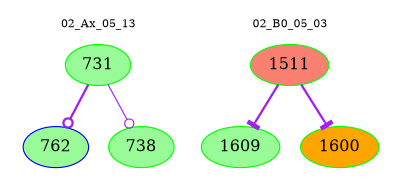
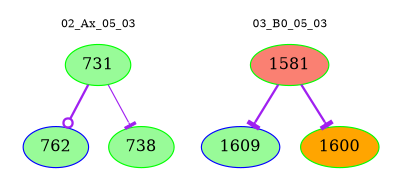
cluster "02_Ax_05_13": label "02_Ax_05_13" -> "02_Ax_05_03"
cluster "02_B0_05_03": label "02_B0_05_03" -> "03_B0_05_03"
node "1511": label "1511" -> "1581"
edge "731" -> "738": arrowhead odot -> tee
node "1609": color green -> blue
